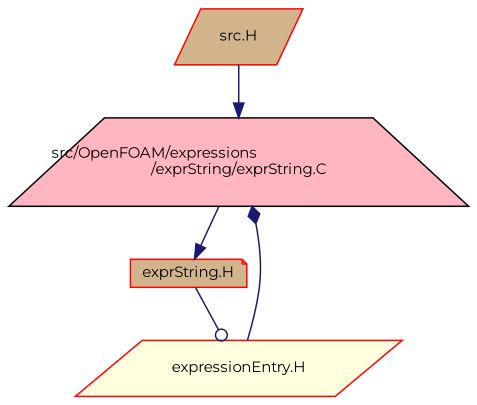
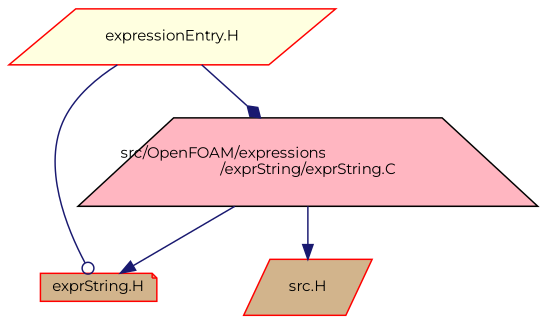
edge "src.H" -> "src/OpenFOAM/expressions /exprString/exprString.C": reversed
edge "exprString.H" -> "expressionEntry.H": reversed
